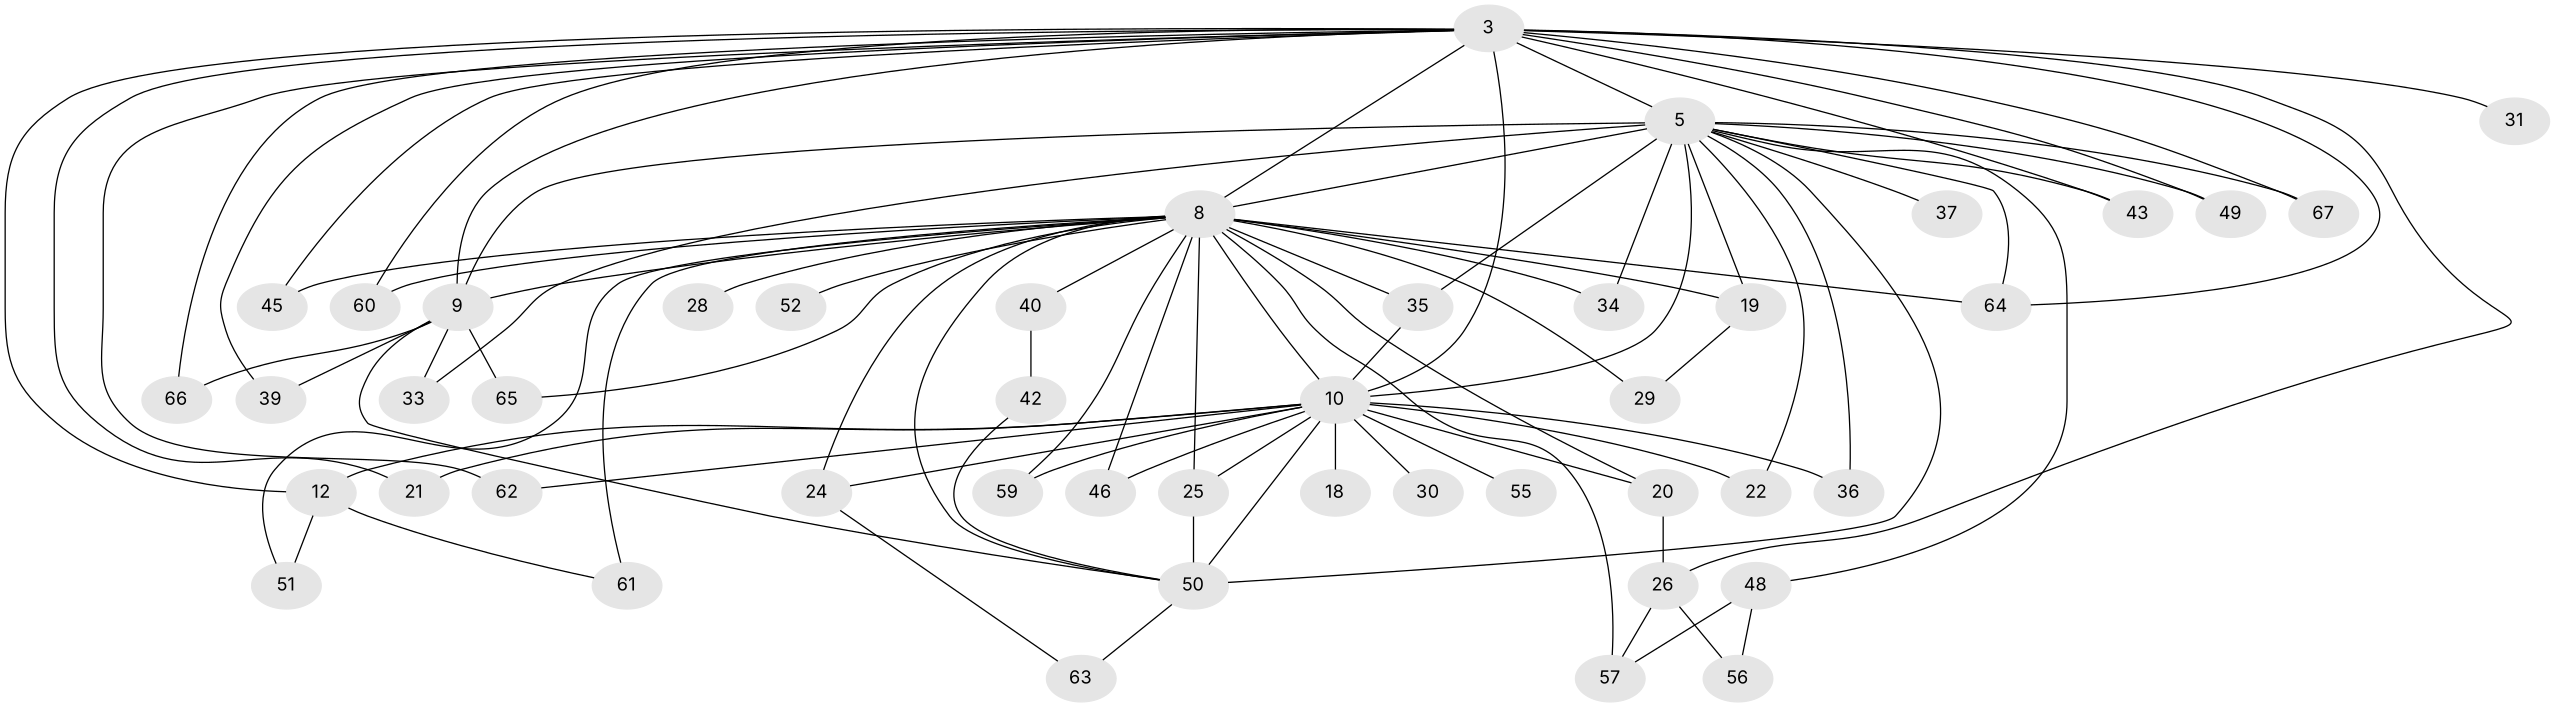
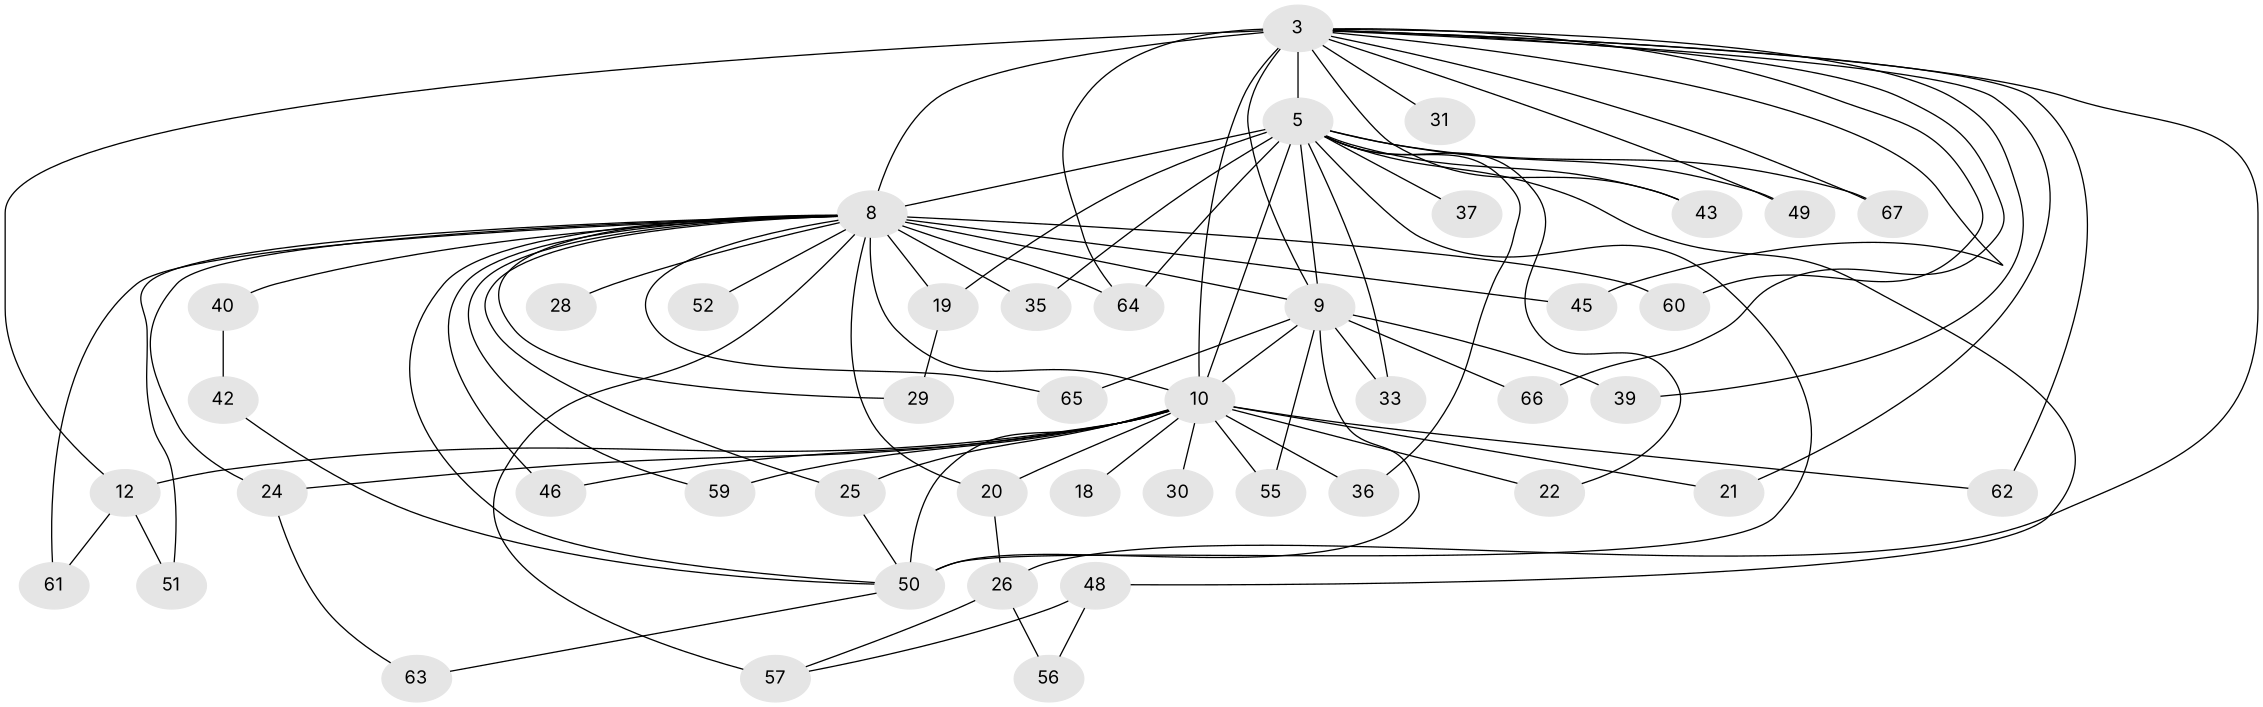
node "34": removed
edge "35" -- "10": now "9" -- "10"
edge "9" -- "55": added
